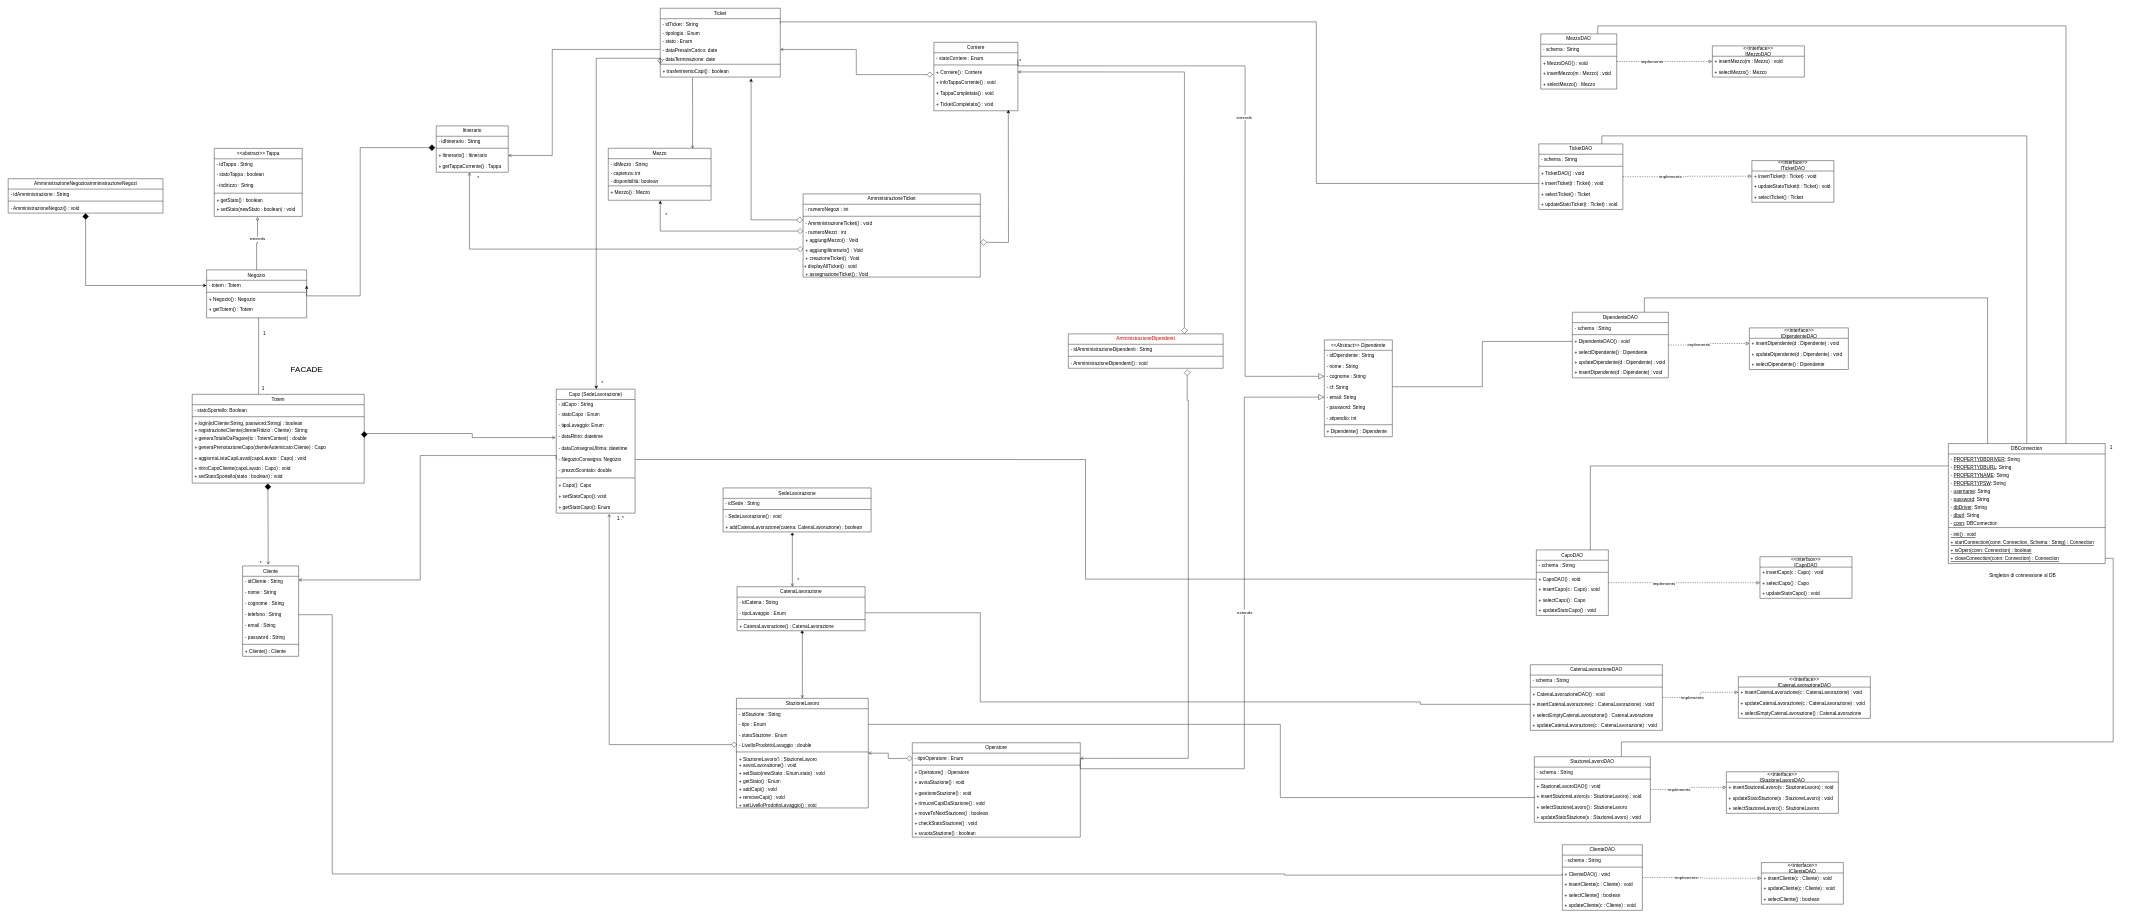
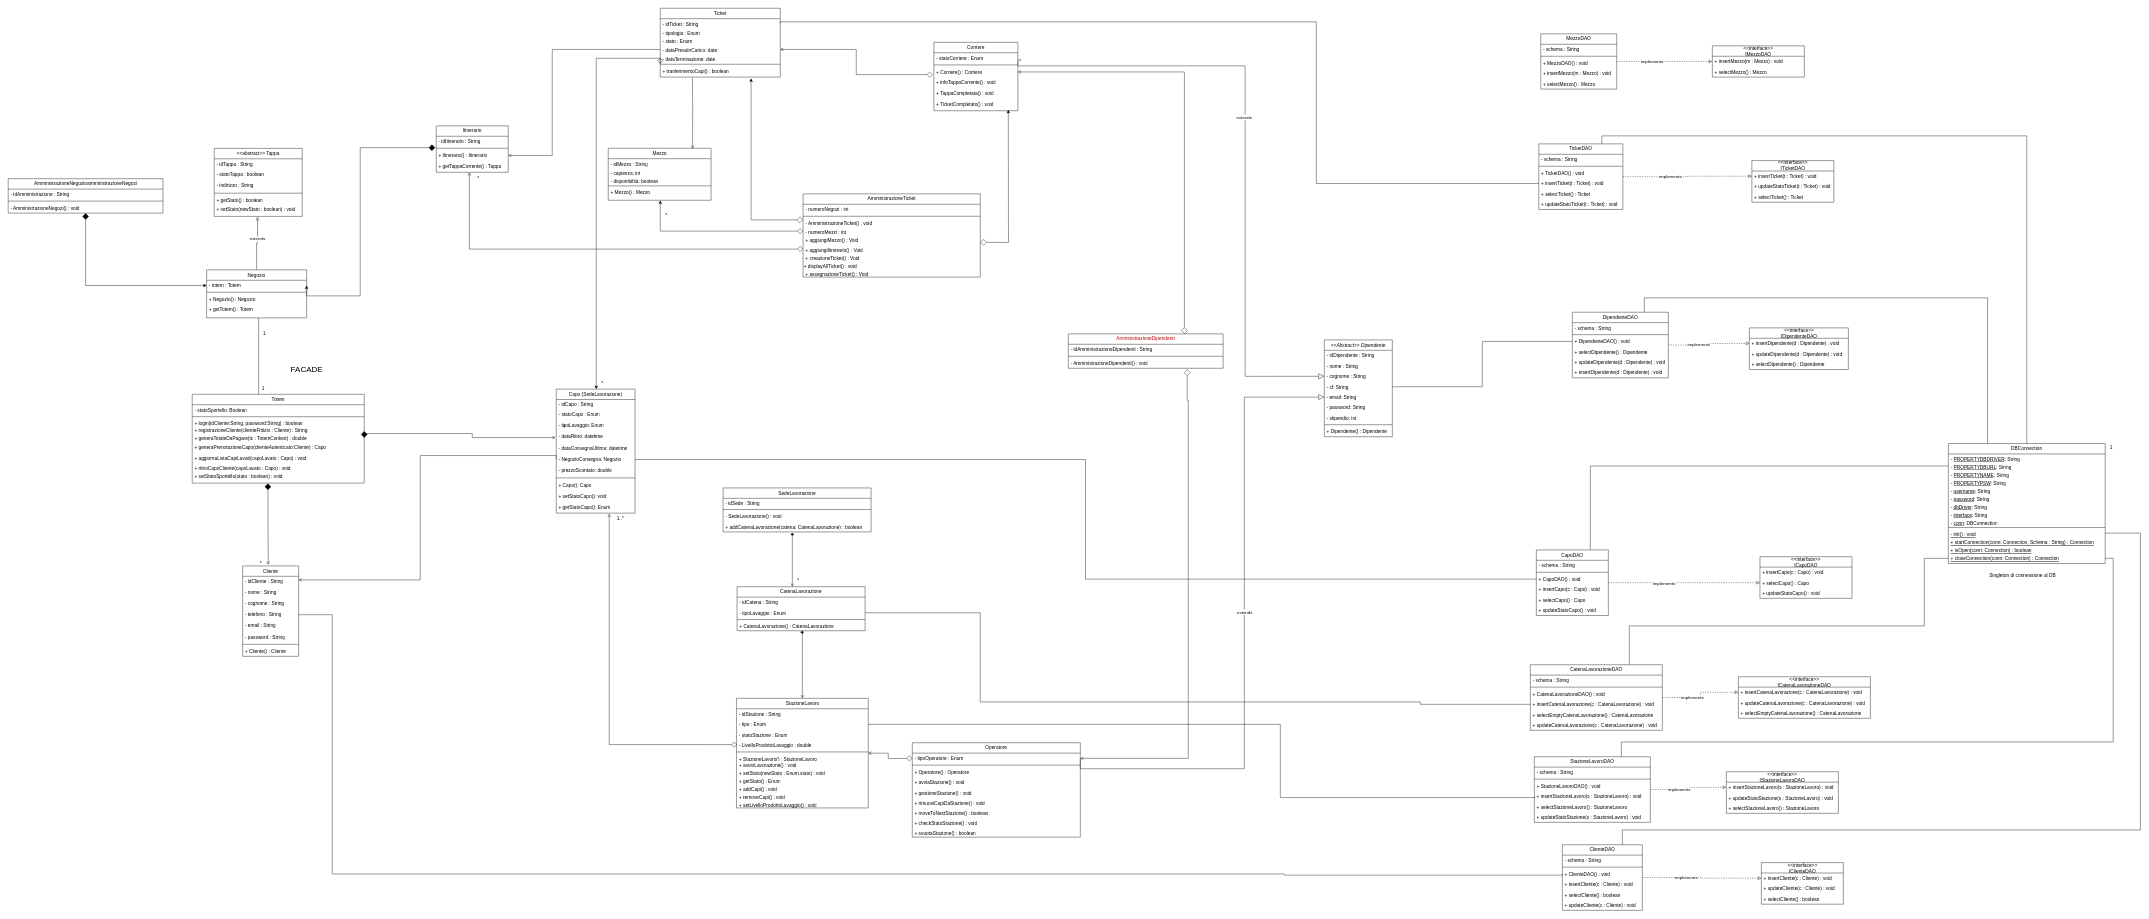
edge "MezzoDAO" -- "DBConnection": removed
node "- dburl: String": label "- dburl: String" -> "- interface: String"
edge "+ closeConnection(conn: Connection) : Connection" -- "CatenaLavorazioneDAO": added
edge "- init() : void" -- "ClienteDAO": added
